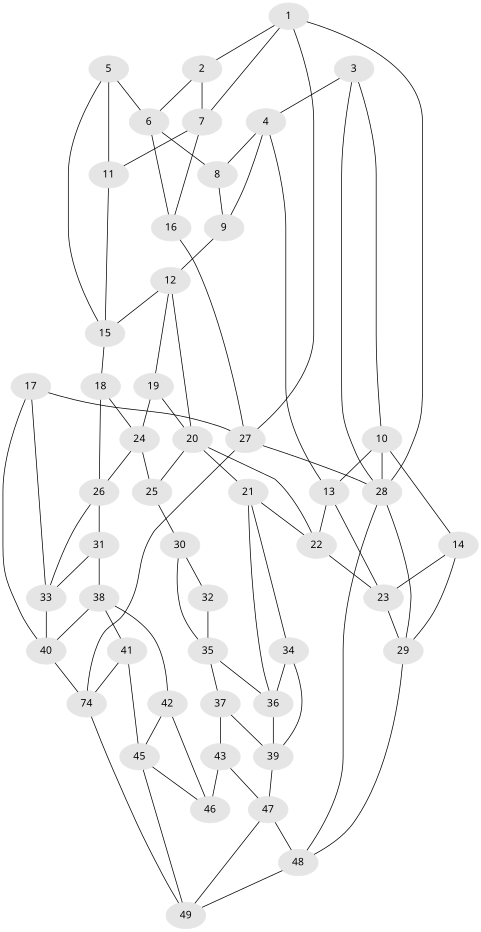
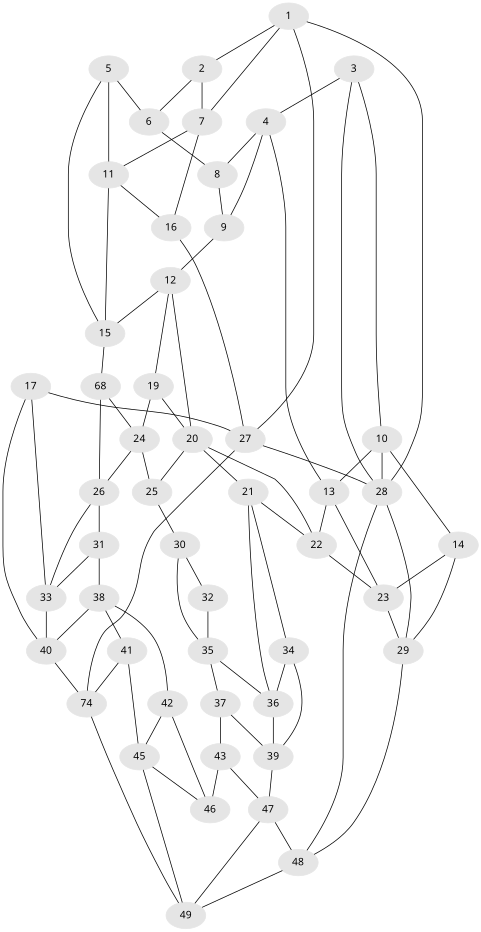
edge "6" -- "16": now "11" -- "16"
node "18": label "18" -> "68"
